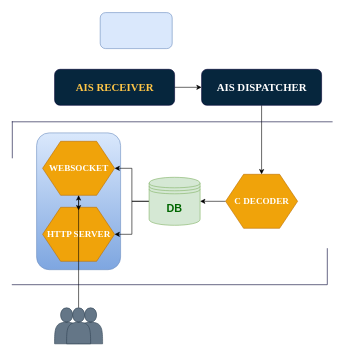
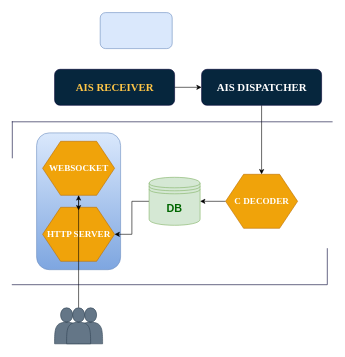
edge "DB" -> "WEBSOCKET": removed
